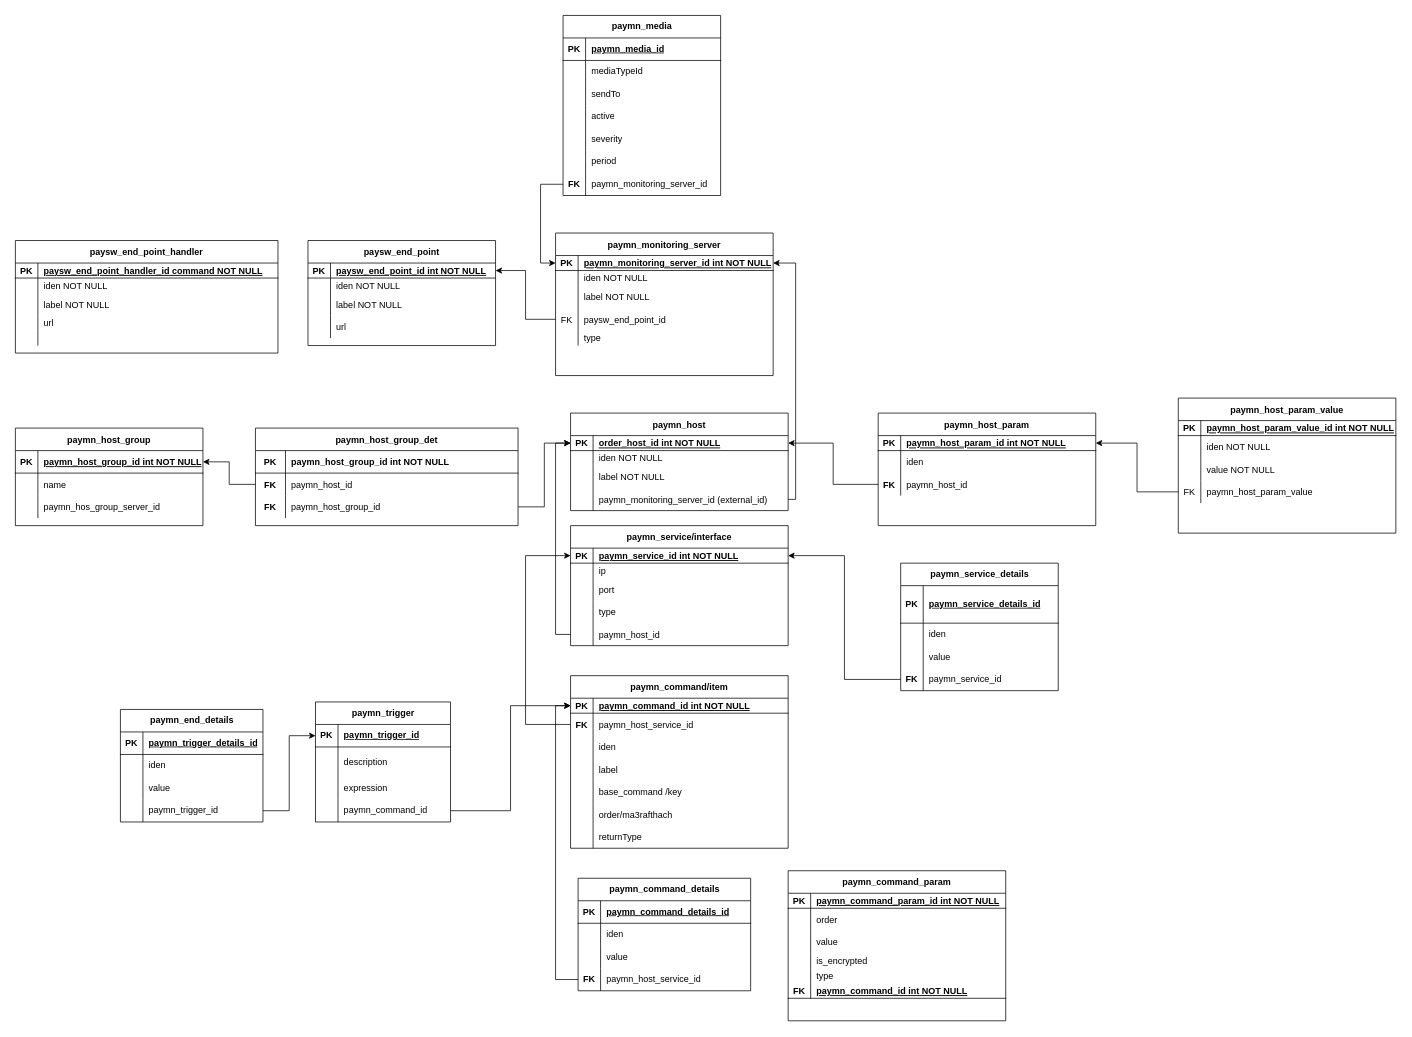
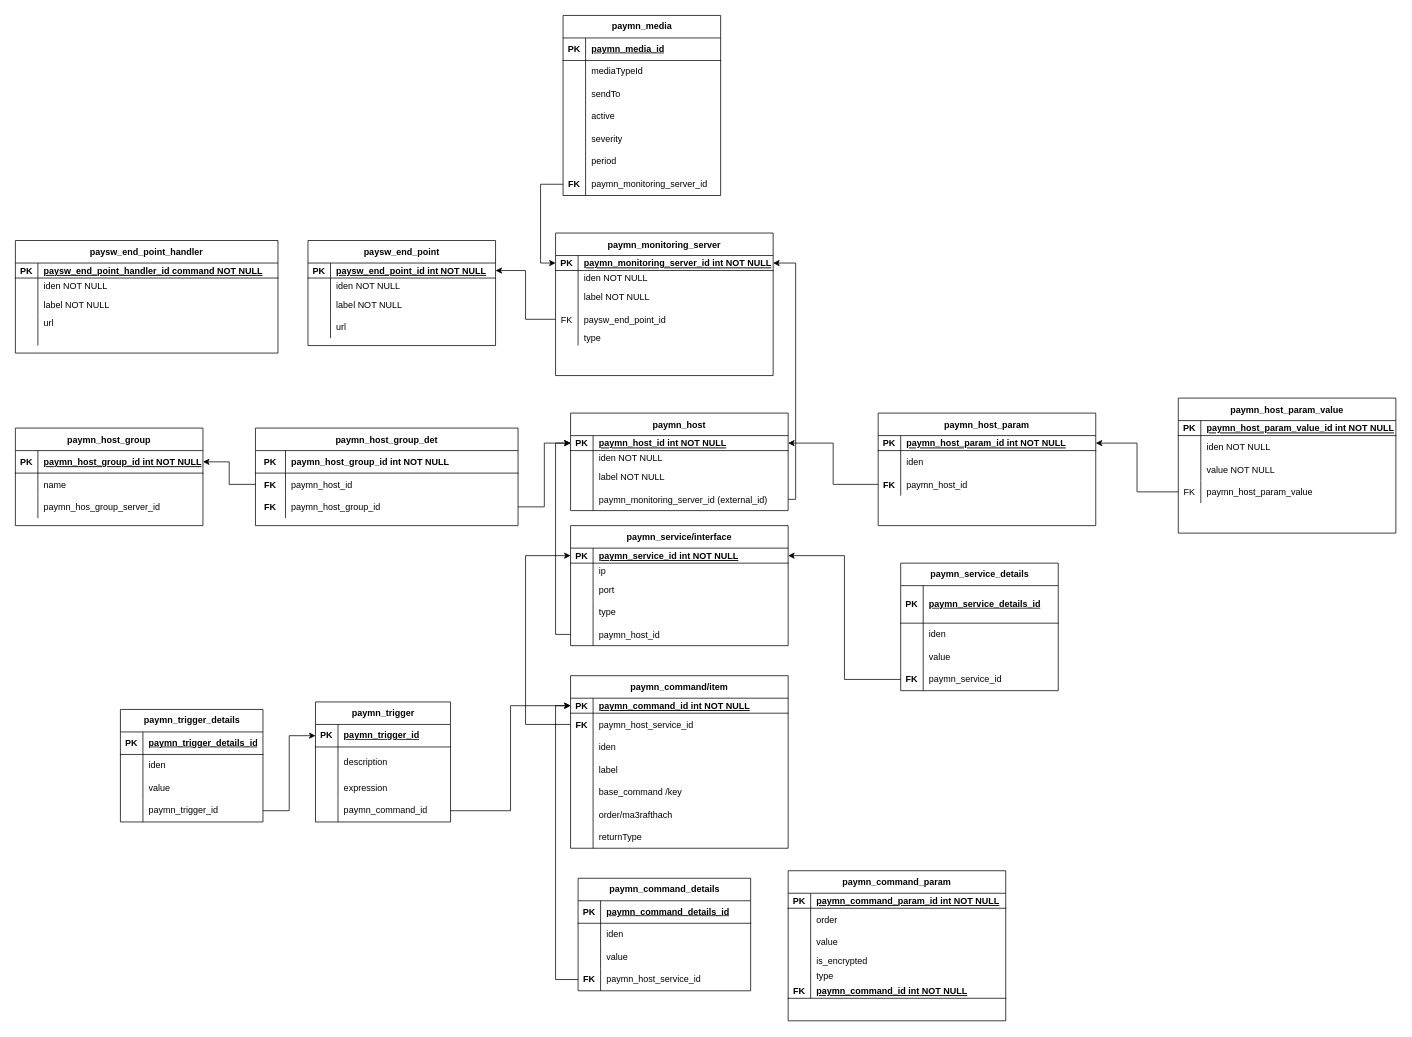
node "order_host_id int NOT NULL": label "order_host_id int NOT NULL" -> "paymn_host_id int NOT NULL"
node "paymn_end_details": label "paymn_end_details" -> "paymn_trigger_details"
